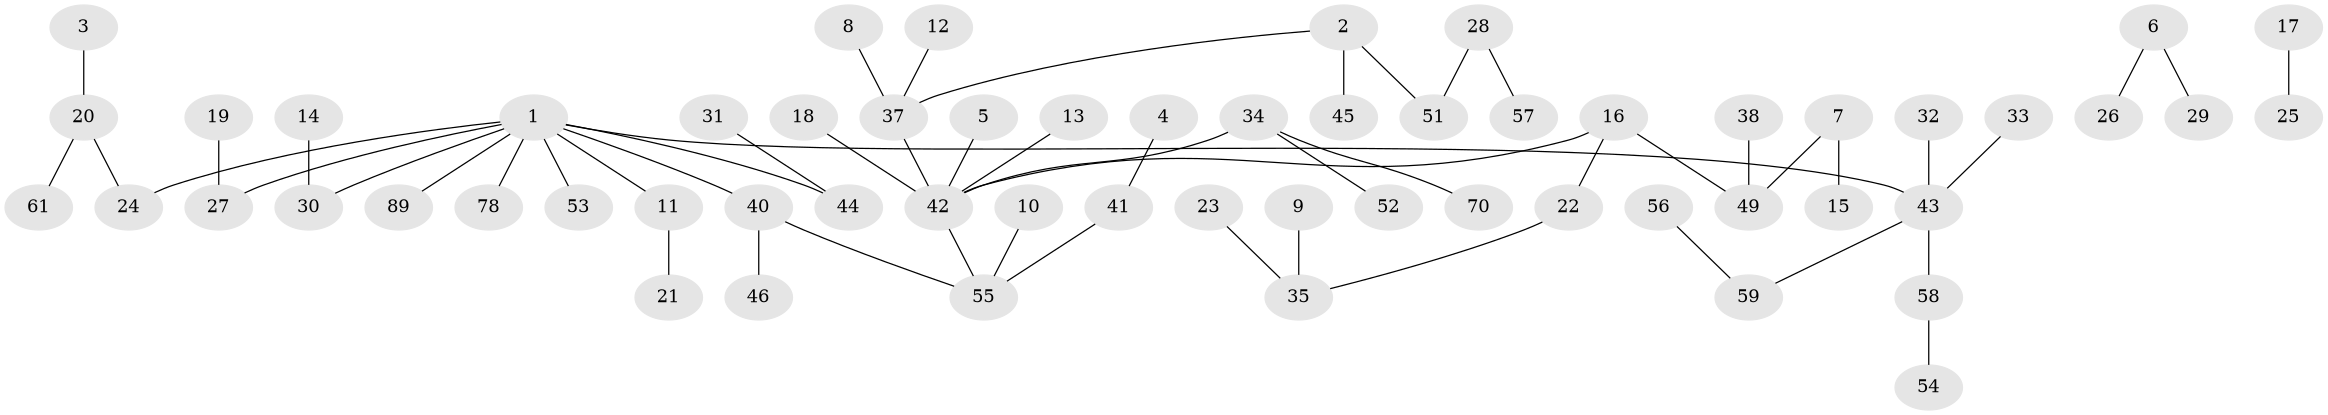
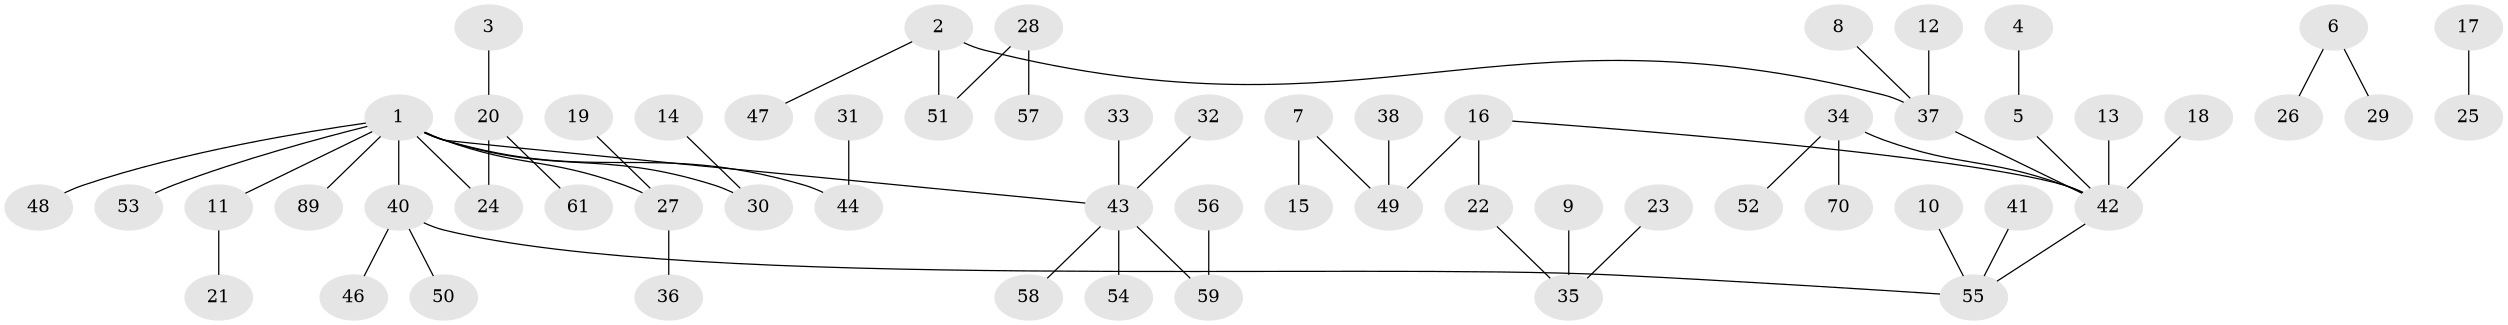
node "45": label "45" -> "47"
edge "4" -- "41": now "4" -- "5"
node "78": label "78" -> "48"
node "50": added
node "36": added
edge "58" -- "54": now "43" -- "54"
